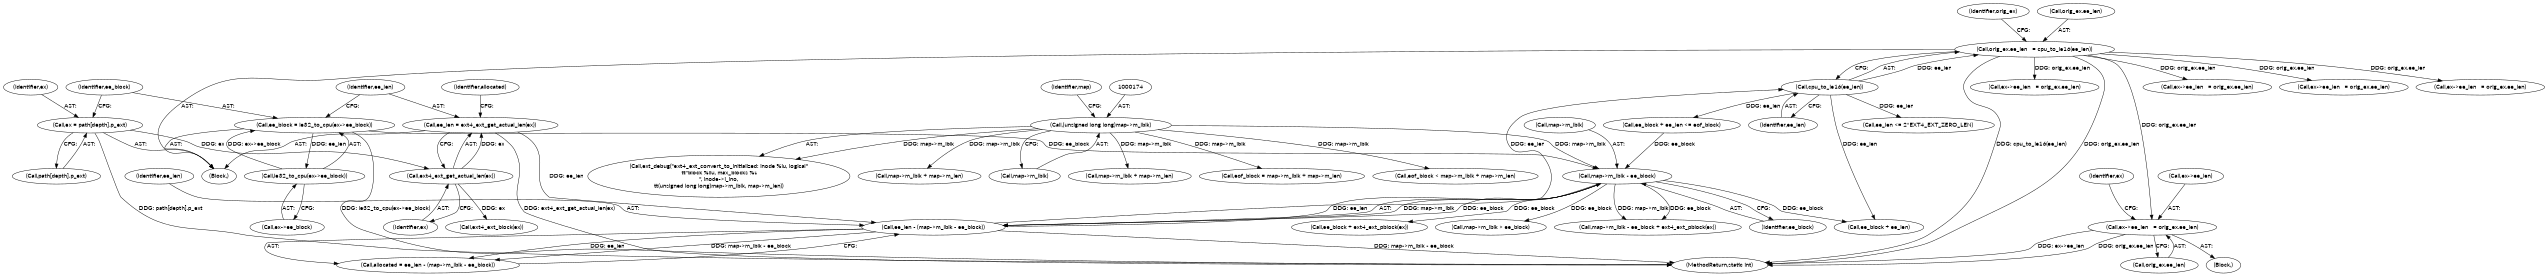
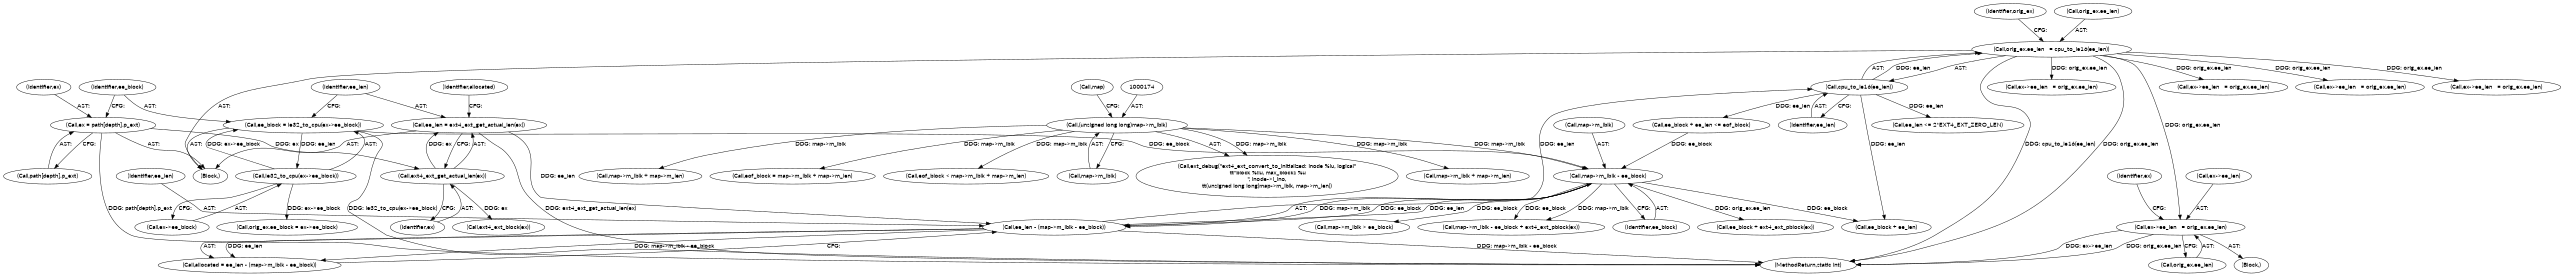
edge "(Call,orig_ex.ee_len   = cpu_to_le16(ee_len))" -> "(Call,cpu_to_le16(ee_len))": label "CFG: " -> "AST: "
node "(Identifier,map)": label "(Identifier,map)" -> "(Call,map)"
edge "(Call,map->m_lblk - ee_block)" -> "(Call,ee_block + ext4_ext_pblock(ex))": label "DDG: ee_block" -> "DDG: orig_ex.ee_len"
node "(Call,orig_ex.ee_block = ex->ee_block)": added
